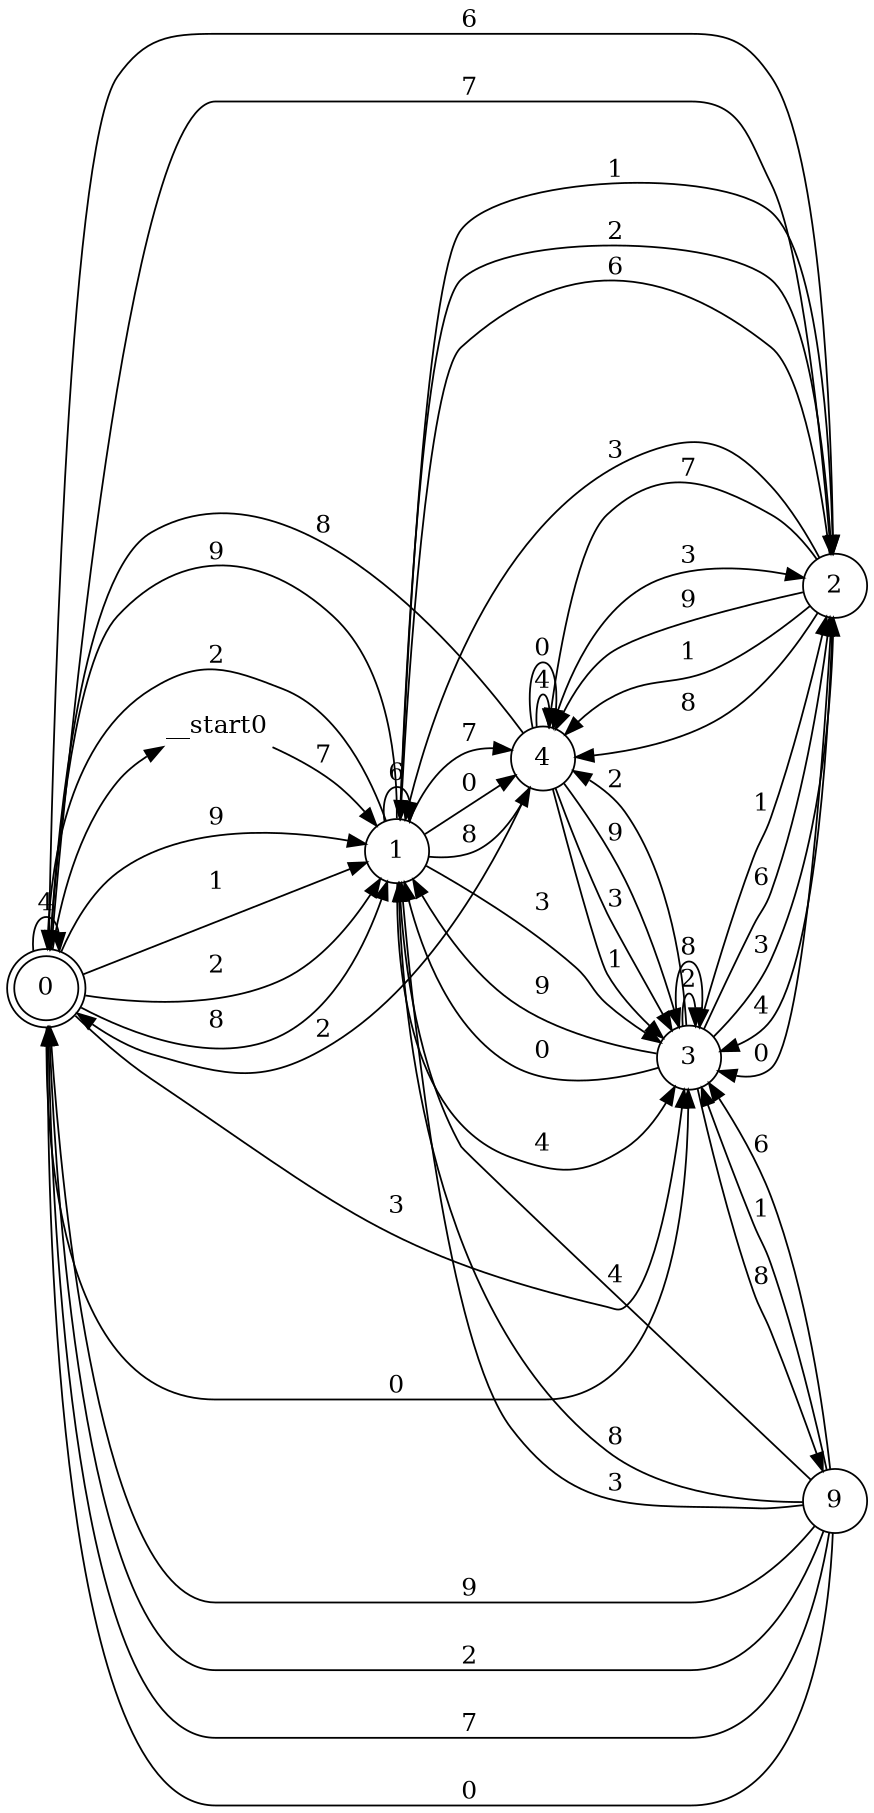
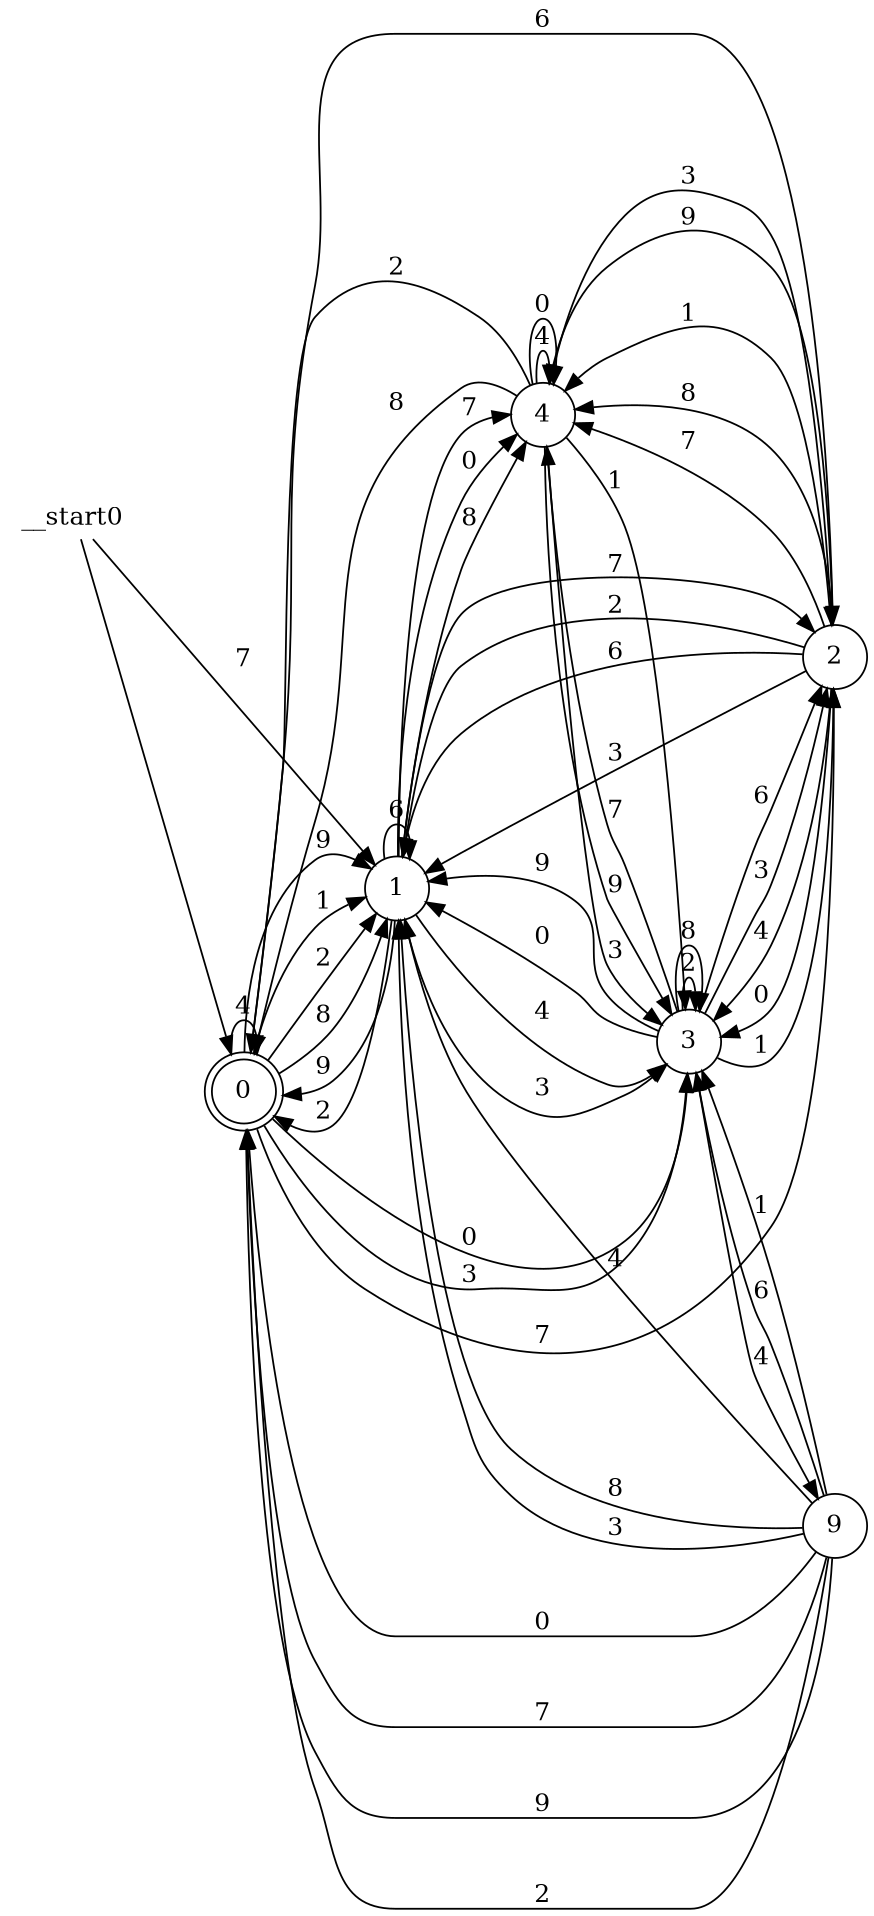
edge "1" -> "2": label "1" -> "7"
edge "3" -> "4": label "2" -> "7"
edge "0" -> "__start0": reversed
edge "3" -> "9": label "8" -> "4"
